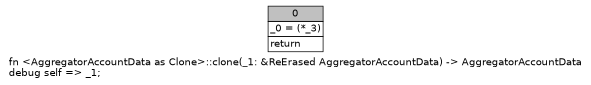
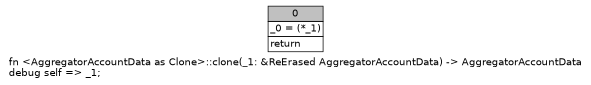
node "0": text "_0 = (*_3)" -> "_0 = (*_1)"
